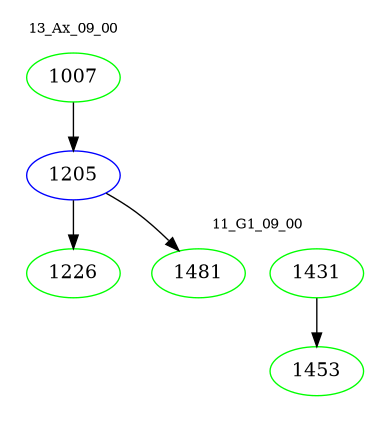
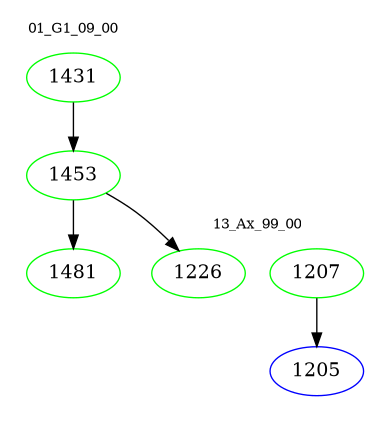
cluster "13_Ax_09_00": label "13_Ax_09_00" -> "13_Ax_99_00"
node "1007": label "1007" -> "1207"
edge "1205" -> "1226": now "1453" -> "1226"
edge "1205" -> "1481": now "1453" -> "1481"
cluster "11_G1_09_00": label "11_G1_09_00" -> "01_G1_09_00"
